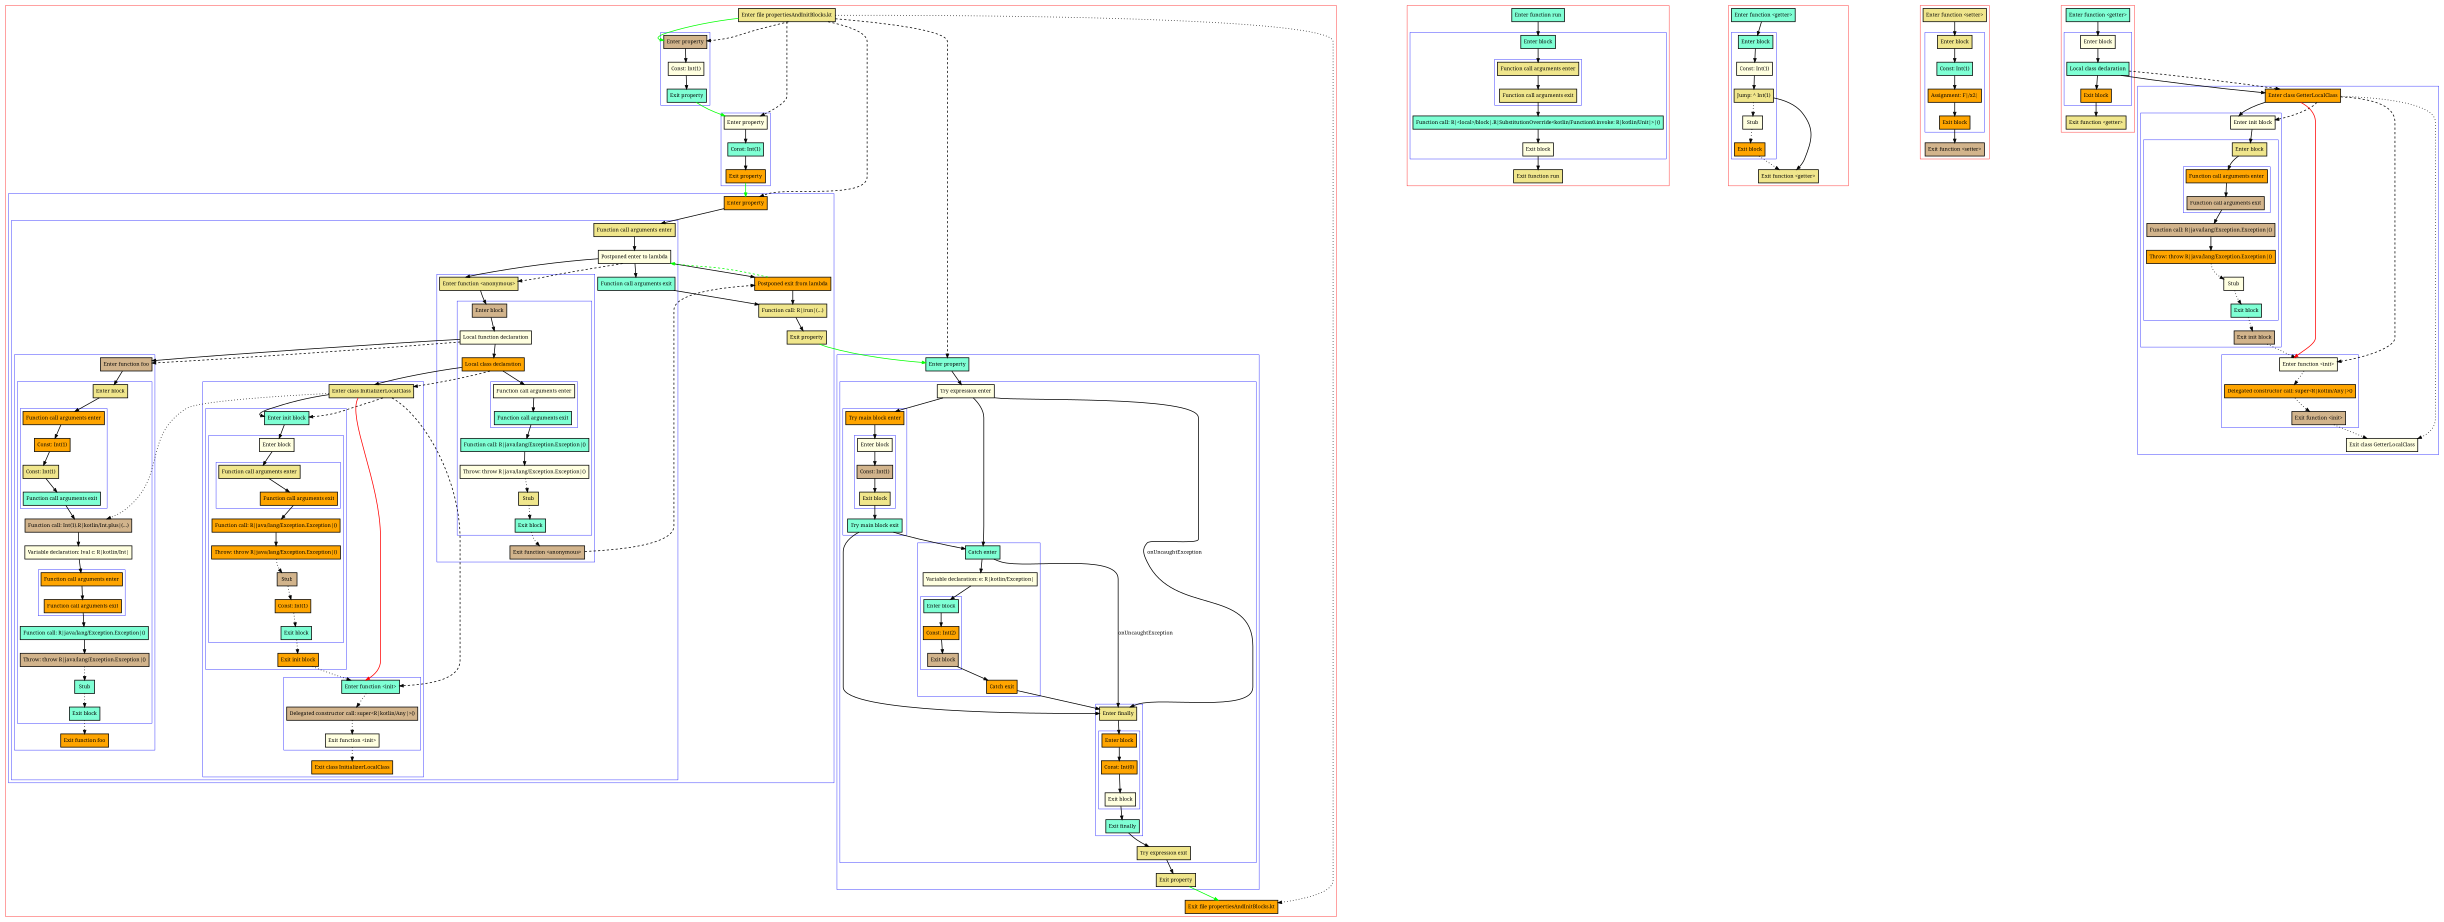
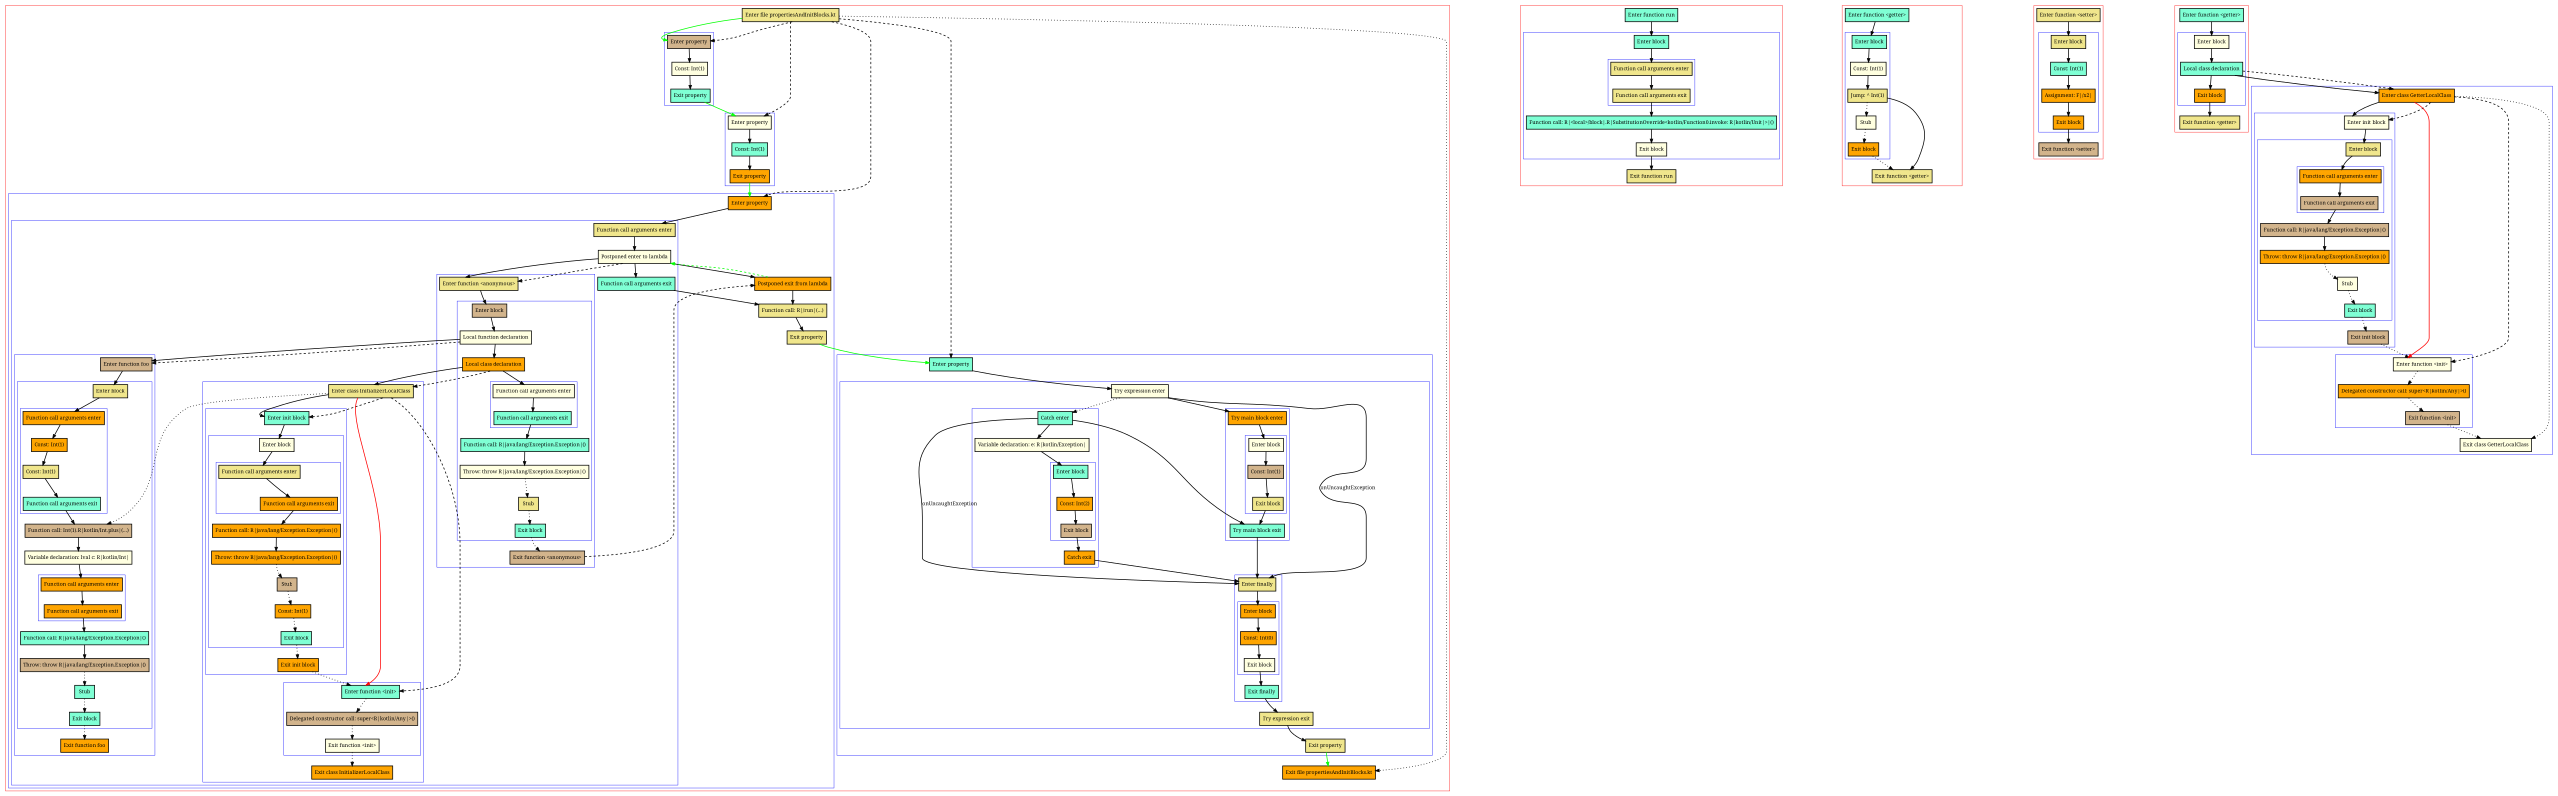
edge "Try expression enter" -> "Catch enter": style solid -> dotted
edge "Try main block exit" -> "Catch enter": reversed
